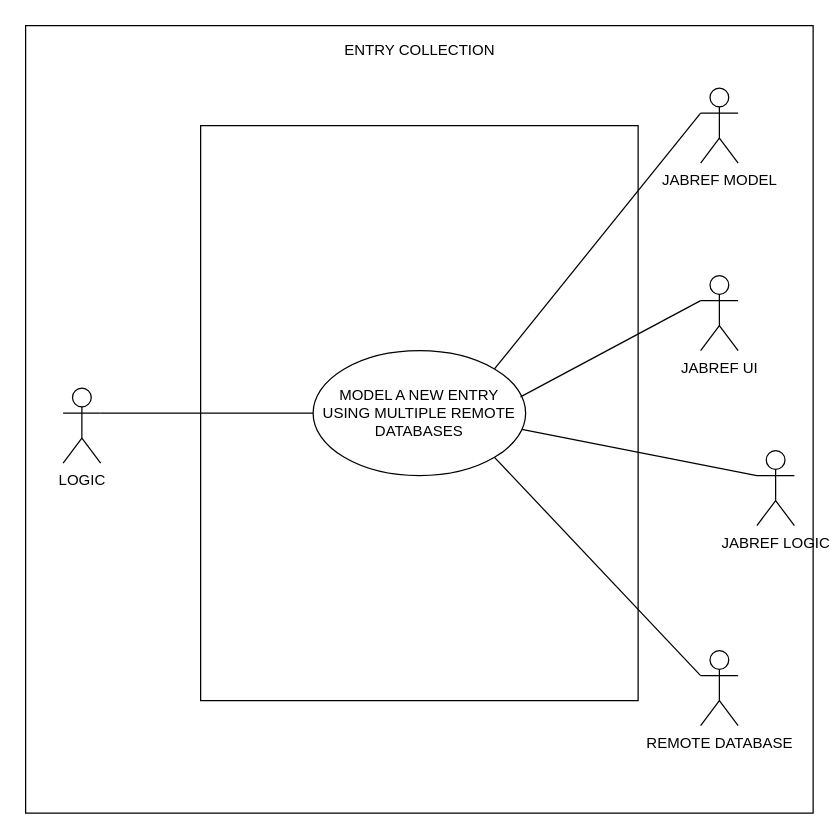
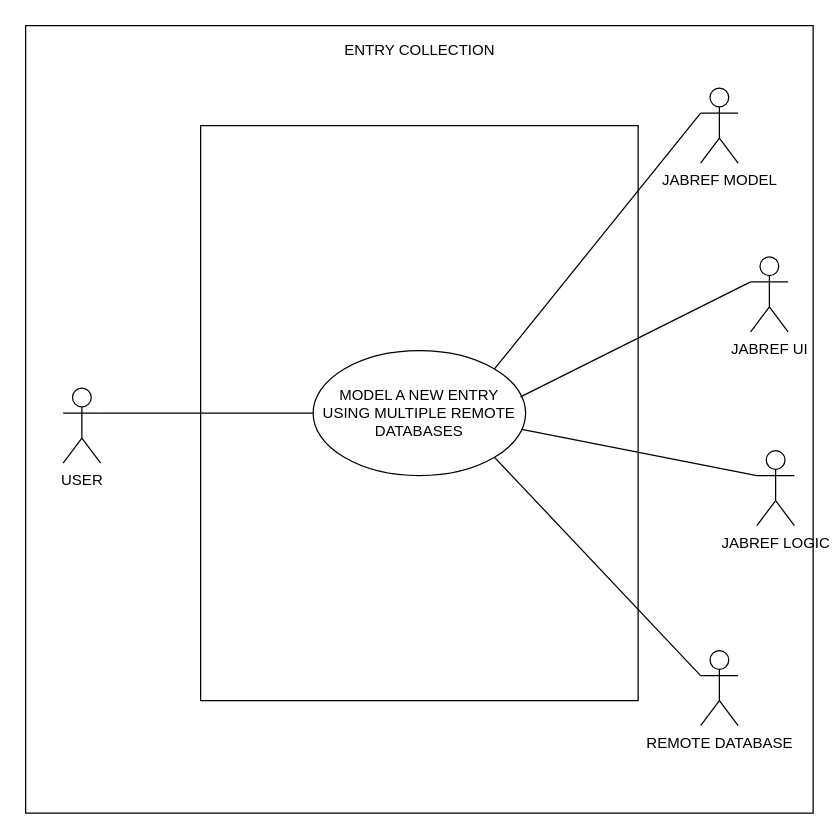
node "JABREF UI": moved (719, 313) -> (769, 294)
node "LOGIC": label "LOGIC" -> "USER"
